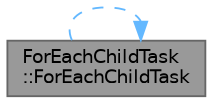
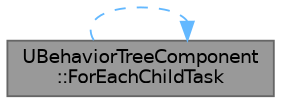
node "ForEachChildTask ::ForEachChildTask": label "ForEachChildTask ::ForEachChildTask" -> "UBehaviorTreeComponent ::ForEachChildTask"
